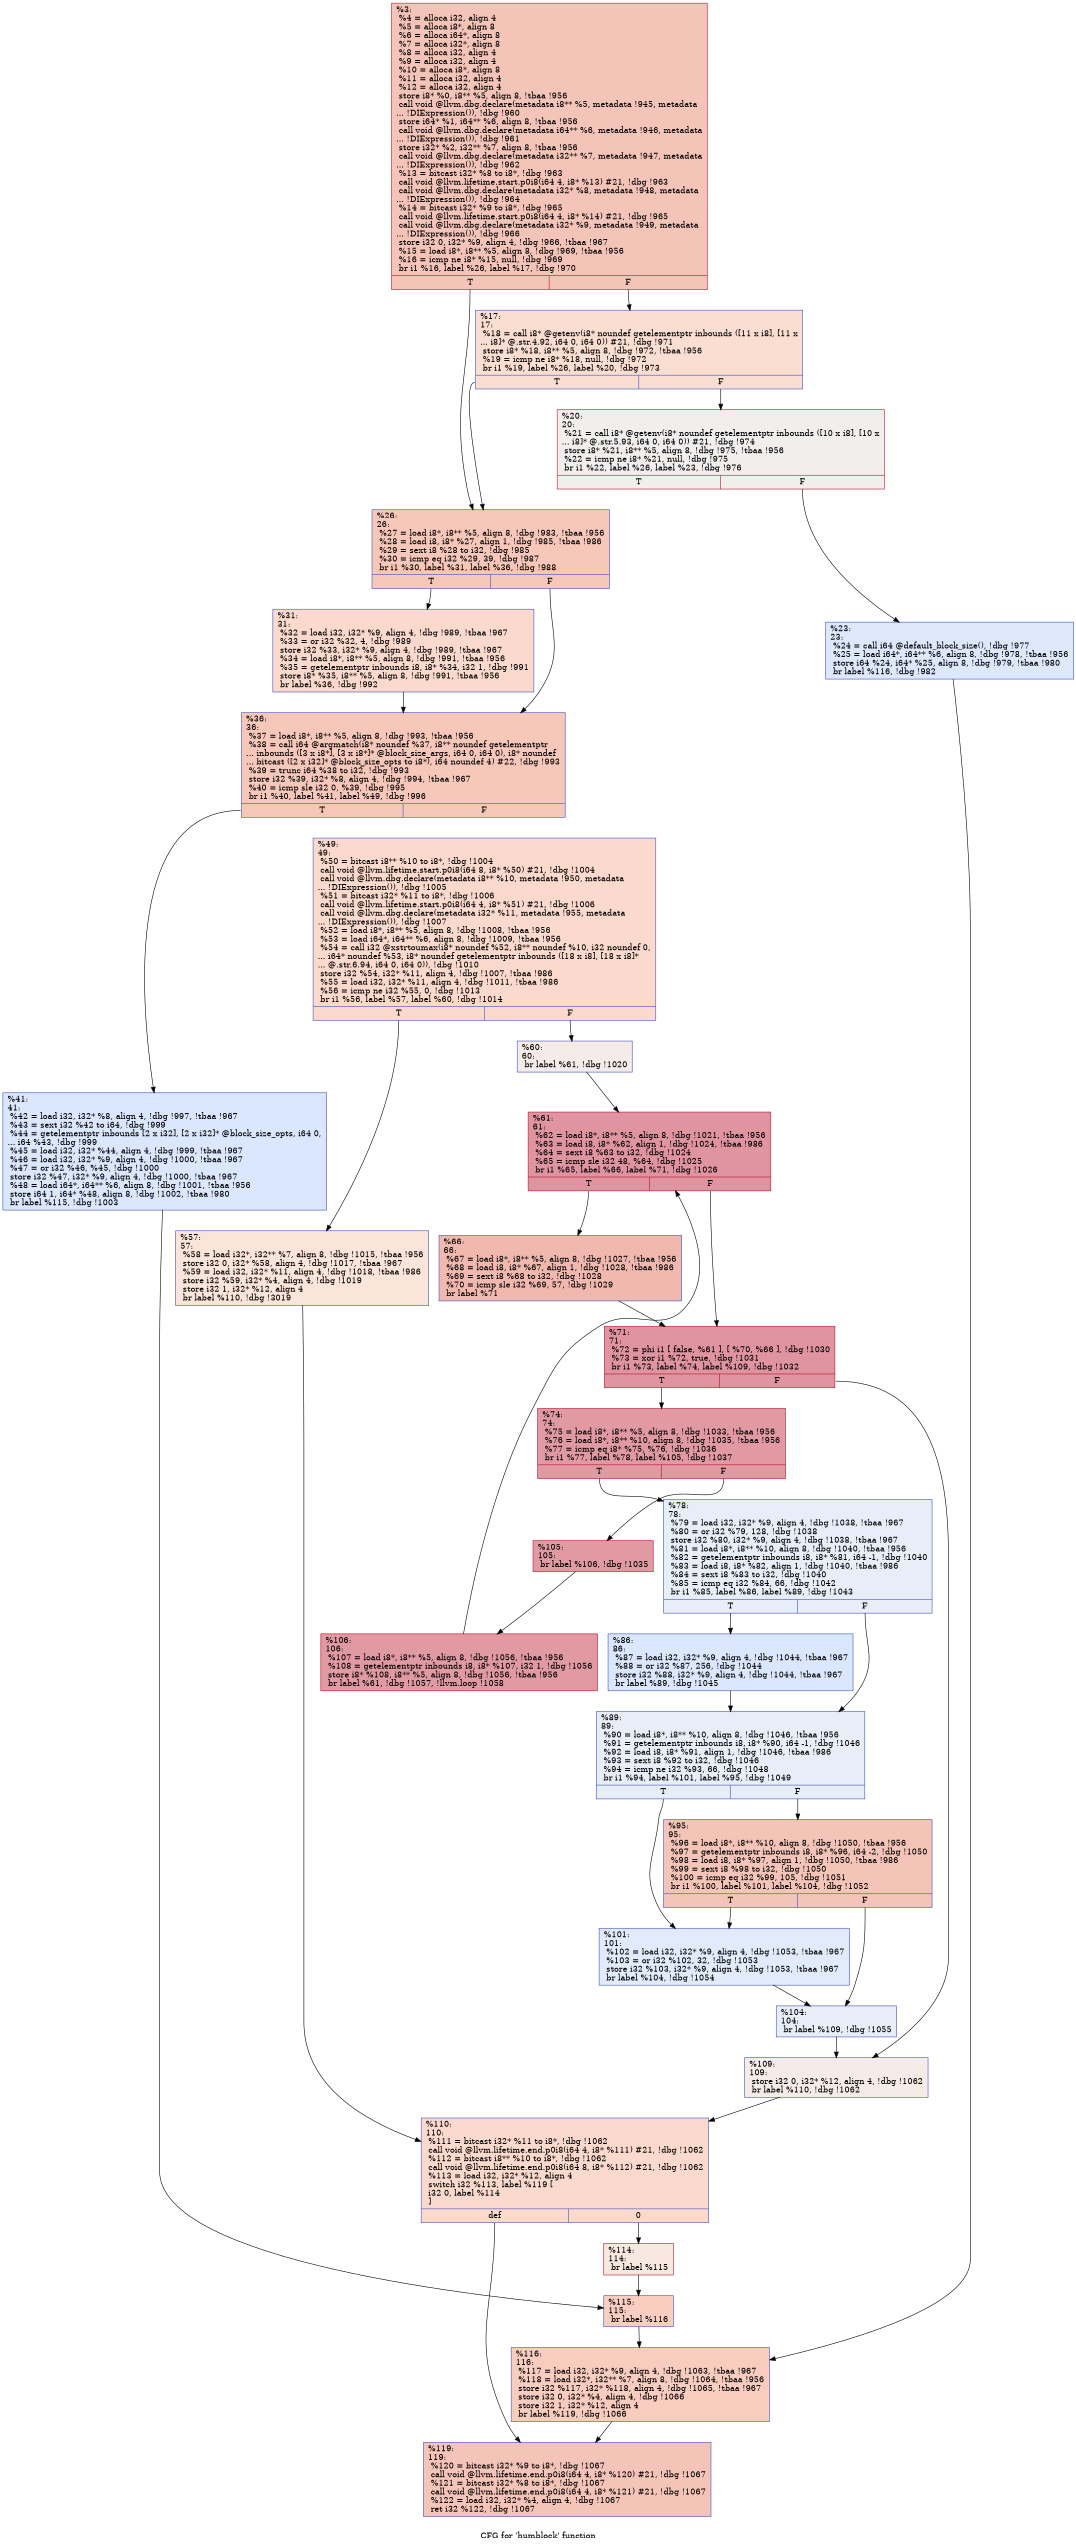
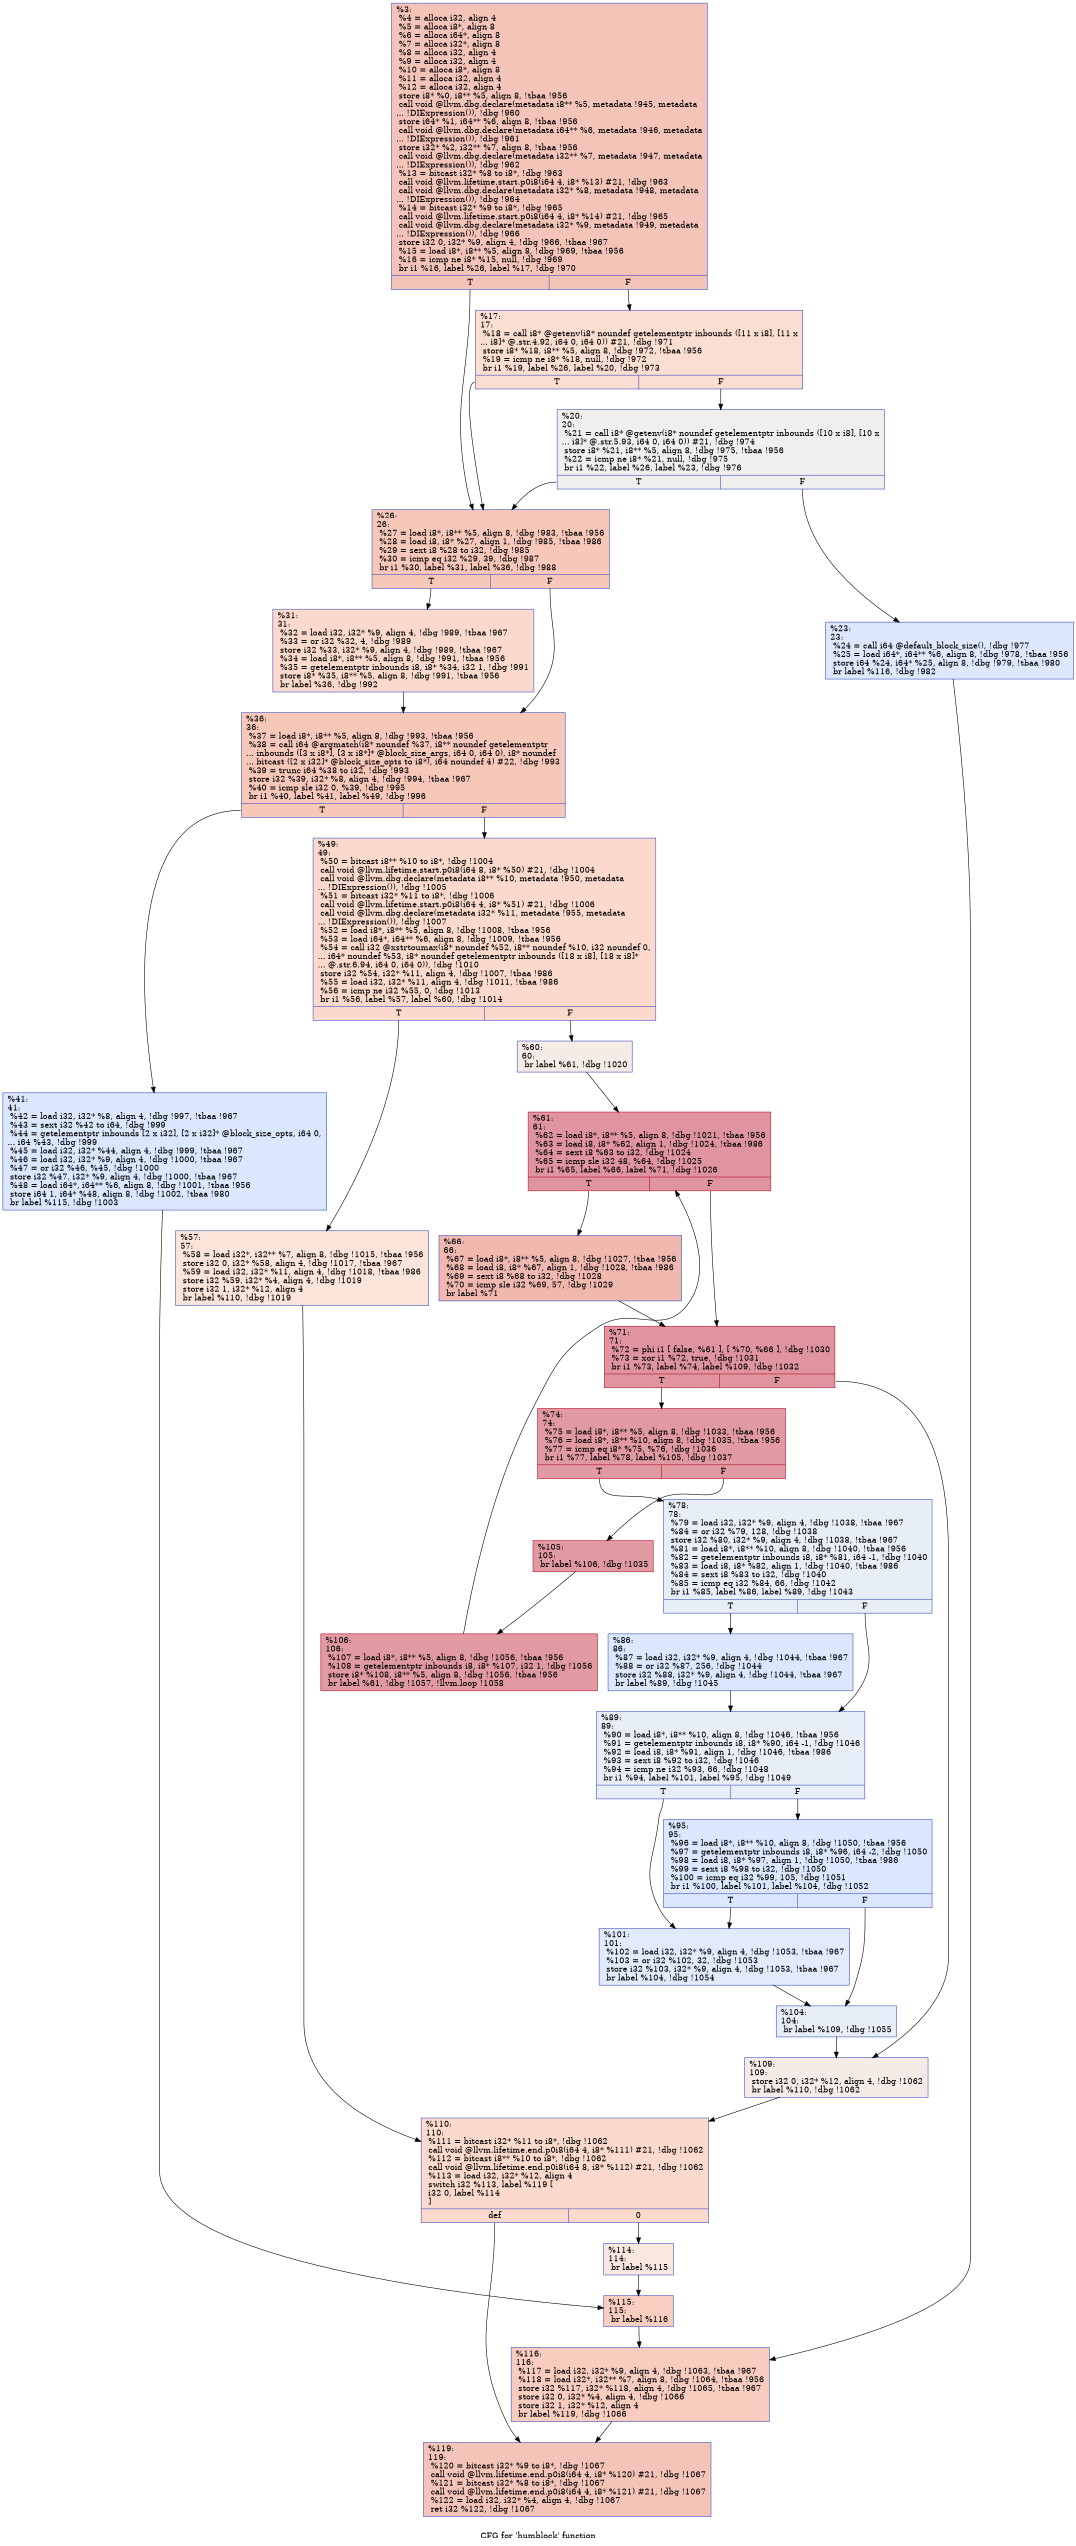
node "%3:": color #b70d28ff -> #3d50c3ff
node "%20:": color #b70d28ff -> #3d50c3ff
edge "%20:" -> "%26:": added
edge "%36:" -> "%49:": added
node "%57:": text "br label %110, !dbg !3019" -> "br label %110, !dbg !1019"
node "%78:": text "%80 = or i32 %79, 128, !dbg !1038" -> "%84 = or i32 %79, 128, !dbg !1038"
node "%95:": fillcolor #e97a5f70 -> #abc8fd70
node "%114:": color #b70d28ff -> #3d50c3ff
